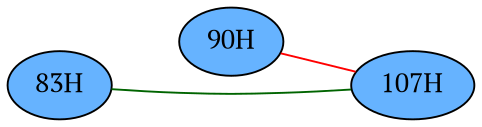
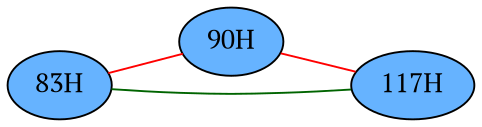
edge "90H" -- "83H": added
node "107H": label "107H" -> "117H"
